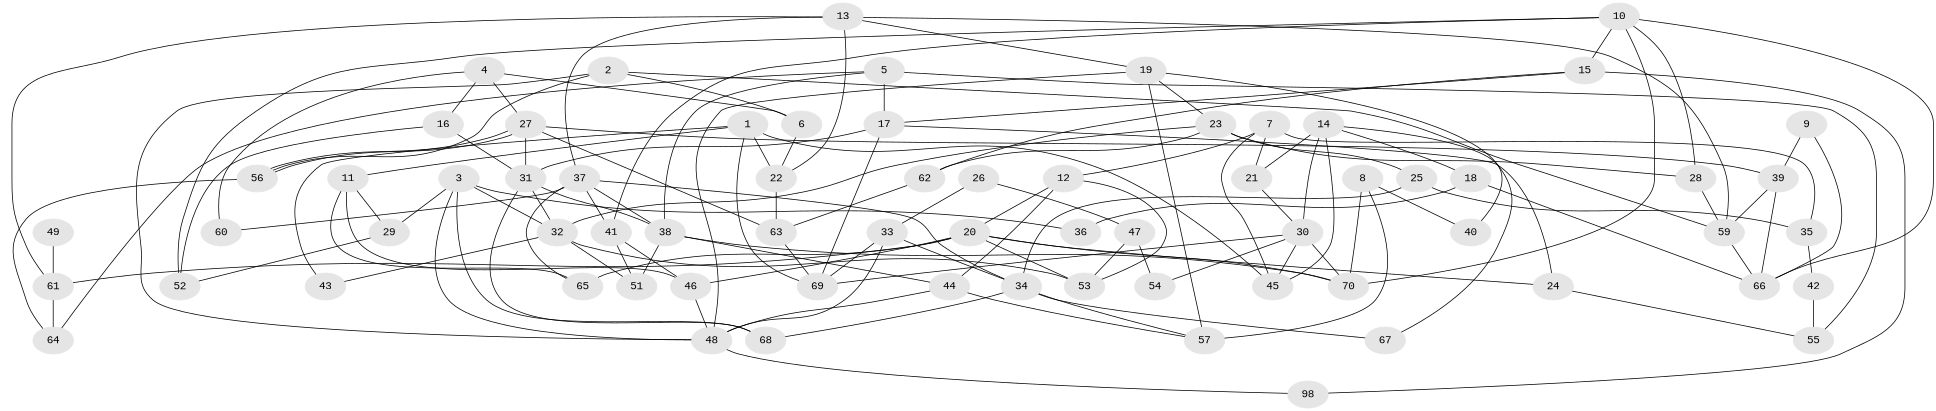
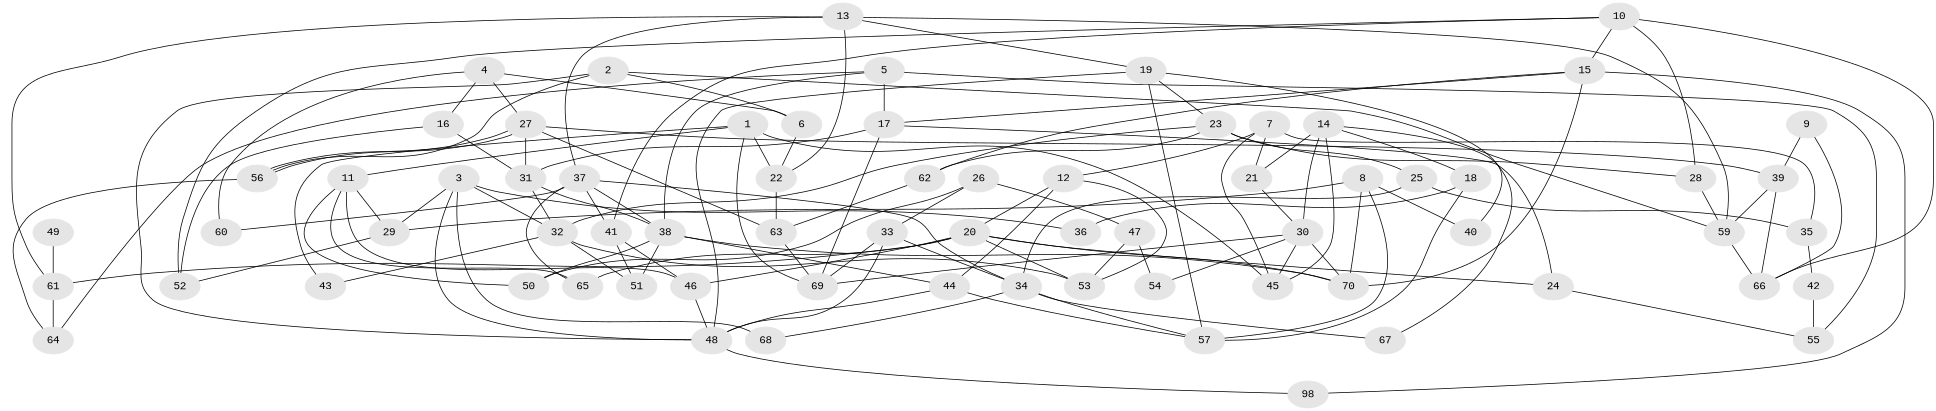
edge "8" -- "29": added
edge "18" -- "66": now "18" -- "57"
edge "10" -- "70": now "15" -- "70"
node "50": added
edge "31" -- "68": removed
